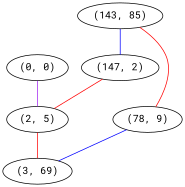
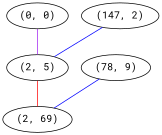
node "(143, 85)": removed
edge "(147, 2)" -- "(2, 5)": color red -> blue
node "(3, 69)": label "(3, 69)" -> "(2, 69)"
